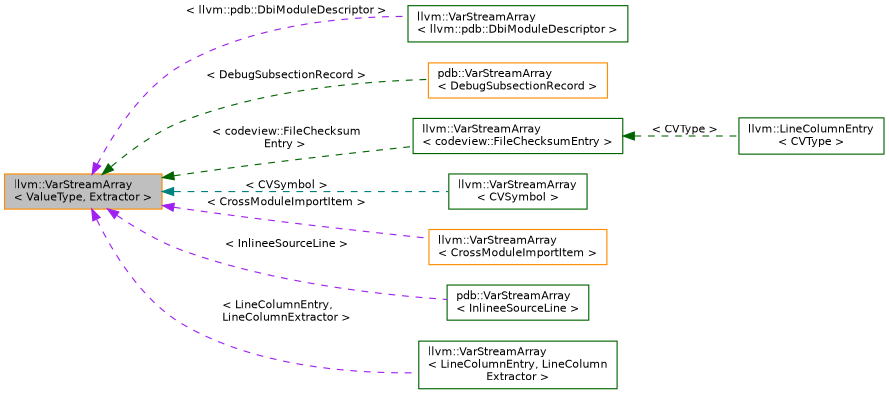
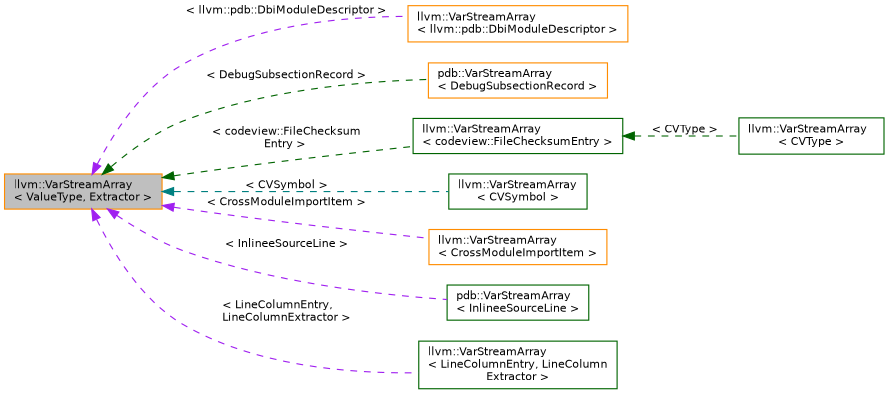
node "llvm::VarStreamArray < llvm::pdb::DbiModuleDescriptor >": color darkgreen -> darkorange
node "llvm::LineColumnEntry < CVType >": label "llvm::LineColumnEntry < CVType >" -> "llvm::VarStreamArray < CVType >"
